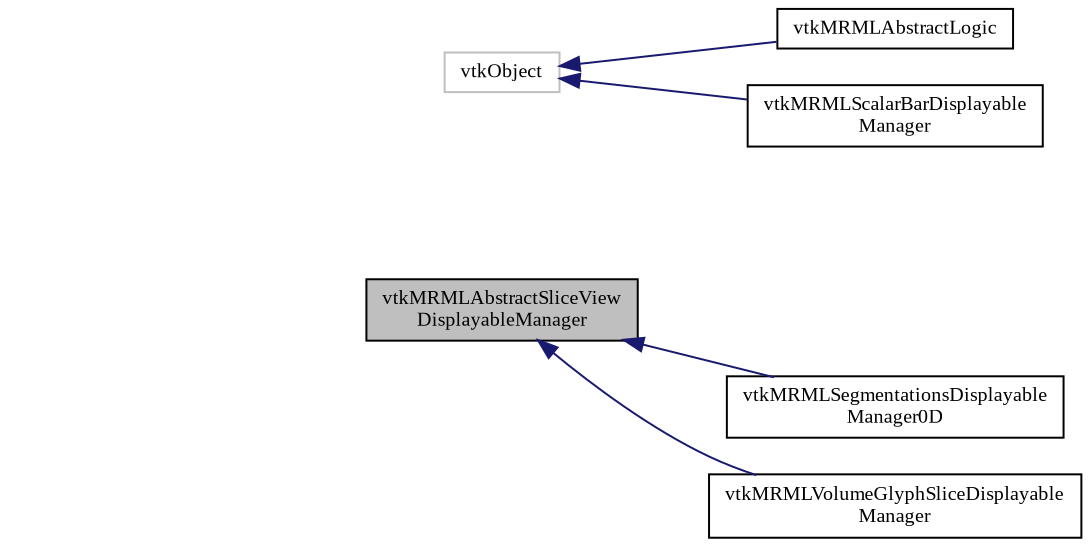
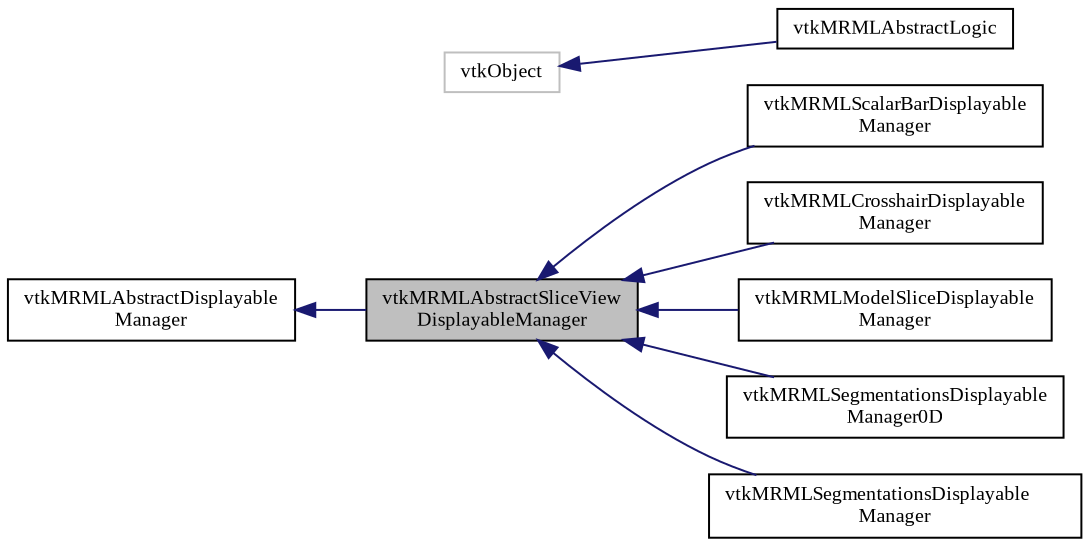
edge "vtkMRMLScalarBarDisplayable Manager" -> "vtkObject": now "vtkMRMLScalarBarDisplayable Manager" -> "vtkMRMLAbstractSliceView DisplayableManager"
node "vtkMRMLCrosshairDisplayable Manager": added
node "vtkMRMLAbstractDisplayable Manager": added
node "vtkMRMLModelSliceDisplayable Manager": added
node "vtkMRMLVolumeGlyphSliceDisplayable Manager": label "vtkMRMLVolumeGlyphSliceDisplayable Manager" -> "vtkMRMLSegmentationsDisplayable Manager"
